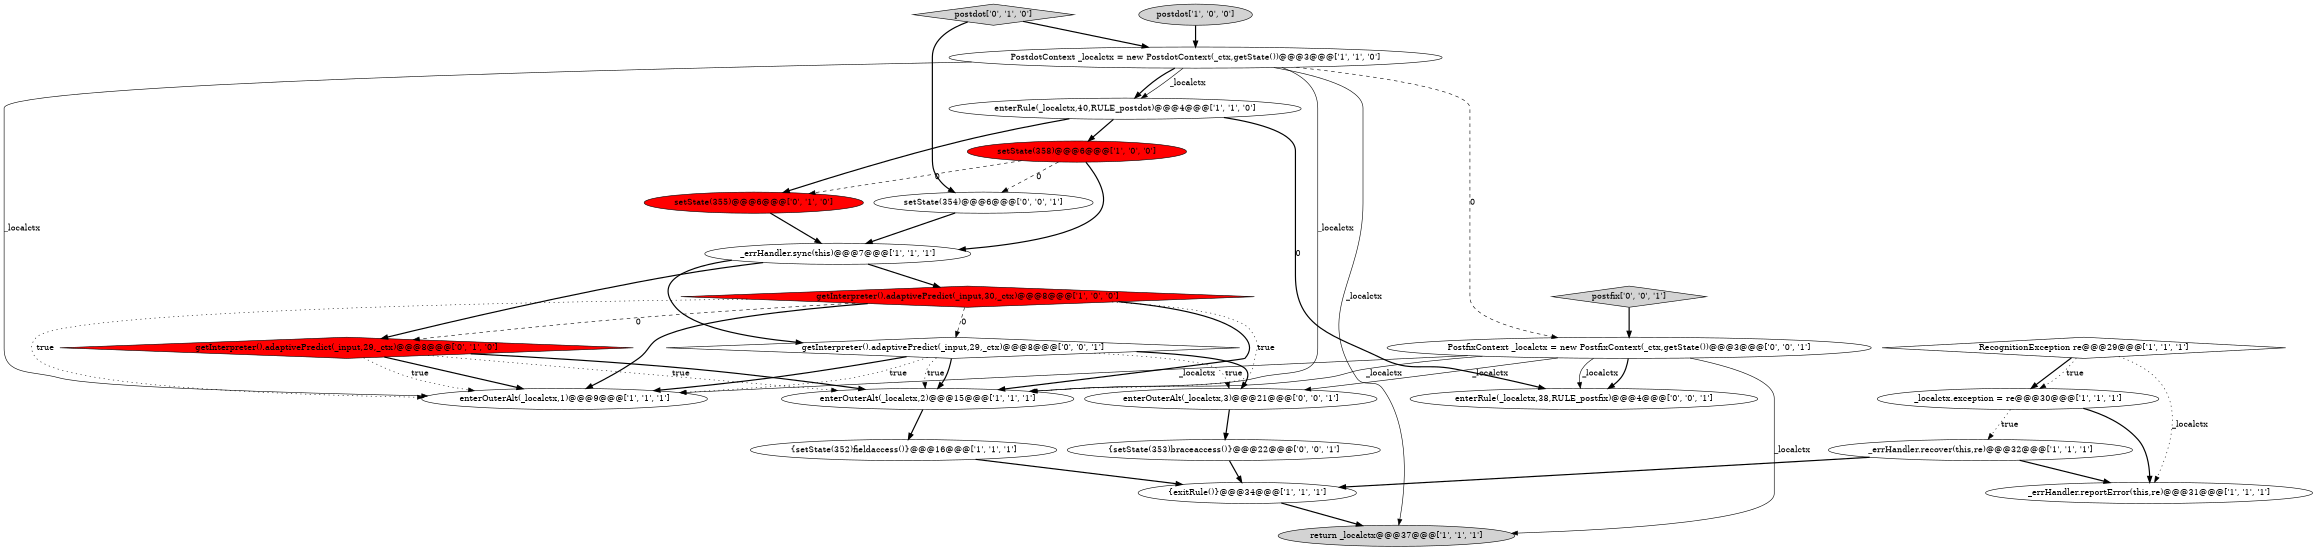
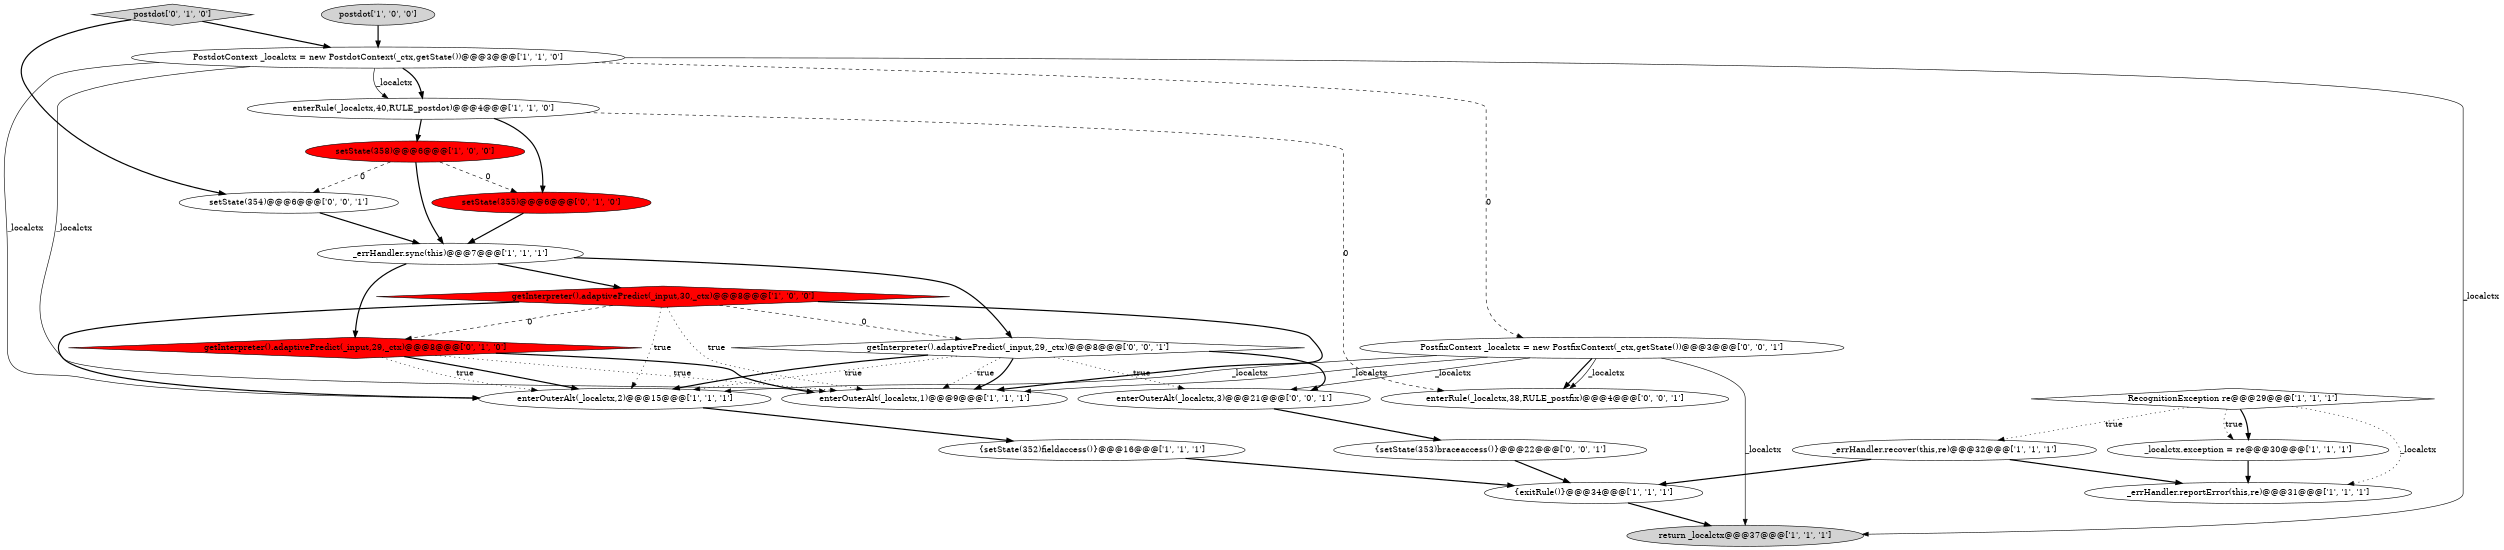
node "postfix['0', '0', '1']": removed
edge "enterRule(_localctx,40,RULE_postdot)@@@4@@@['1', '1', '0']" -> "enterRule(_localctx,38,RULE_postfix)@@@4@@@['0', '0', '1']": style bold -> dashed
edge "_localctx.exception = re@@@30@@@['1', '1', '1']" -> "_errHandler.recover(this,re)@@@32@@@['1', '1', '1']": now "RecognitionException re@@@29@@@['1', '1', '1']" -> "_errHandler.recover(this,re)@@@32@@@['1', '1', '1']"
